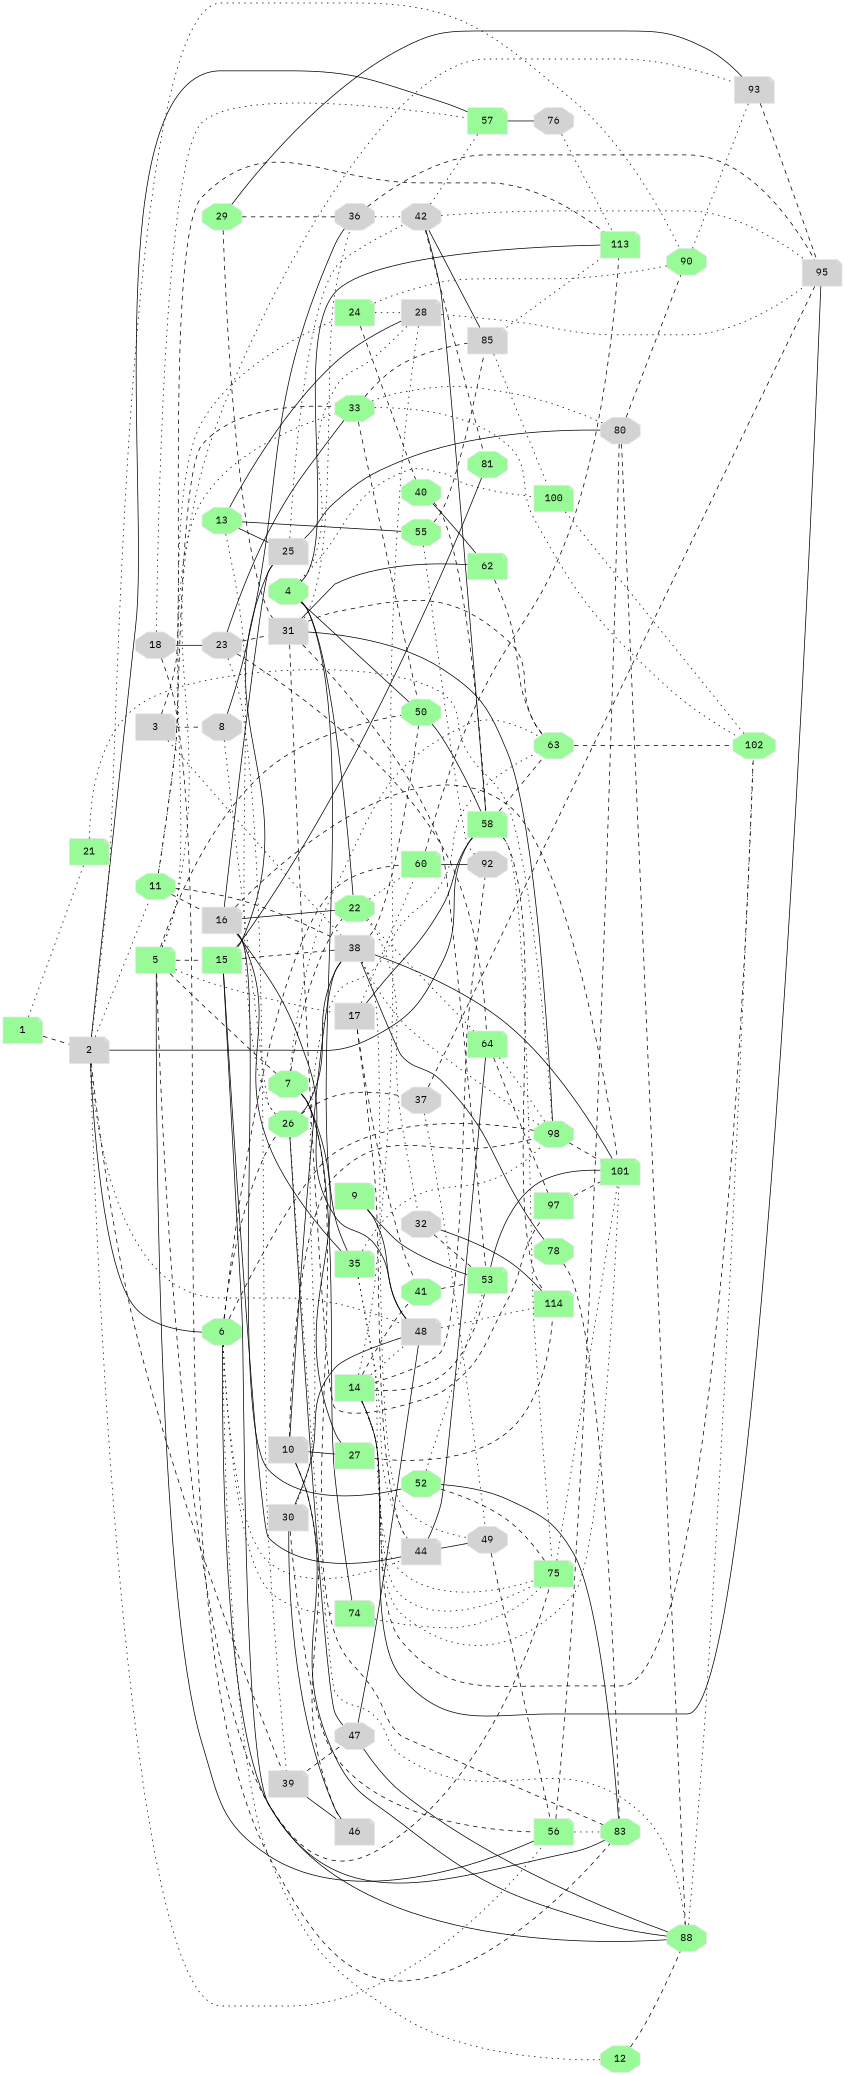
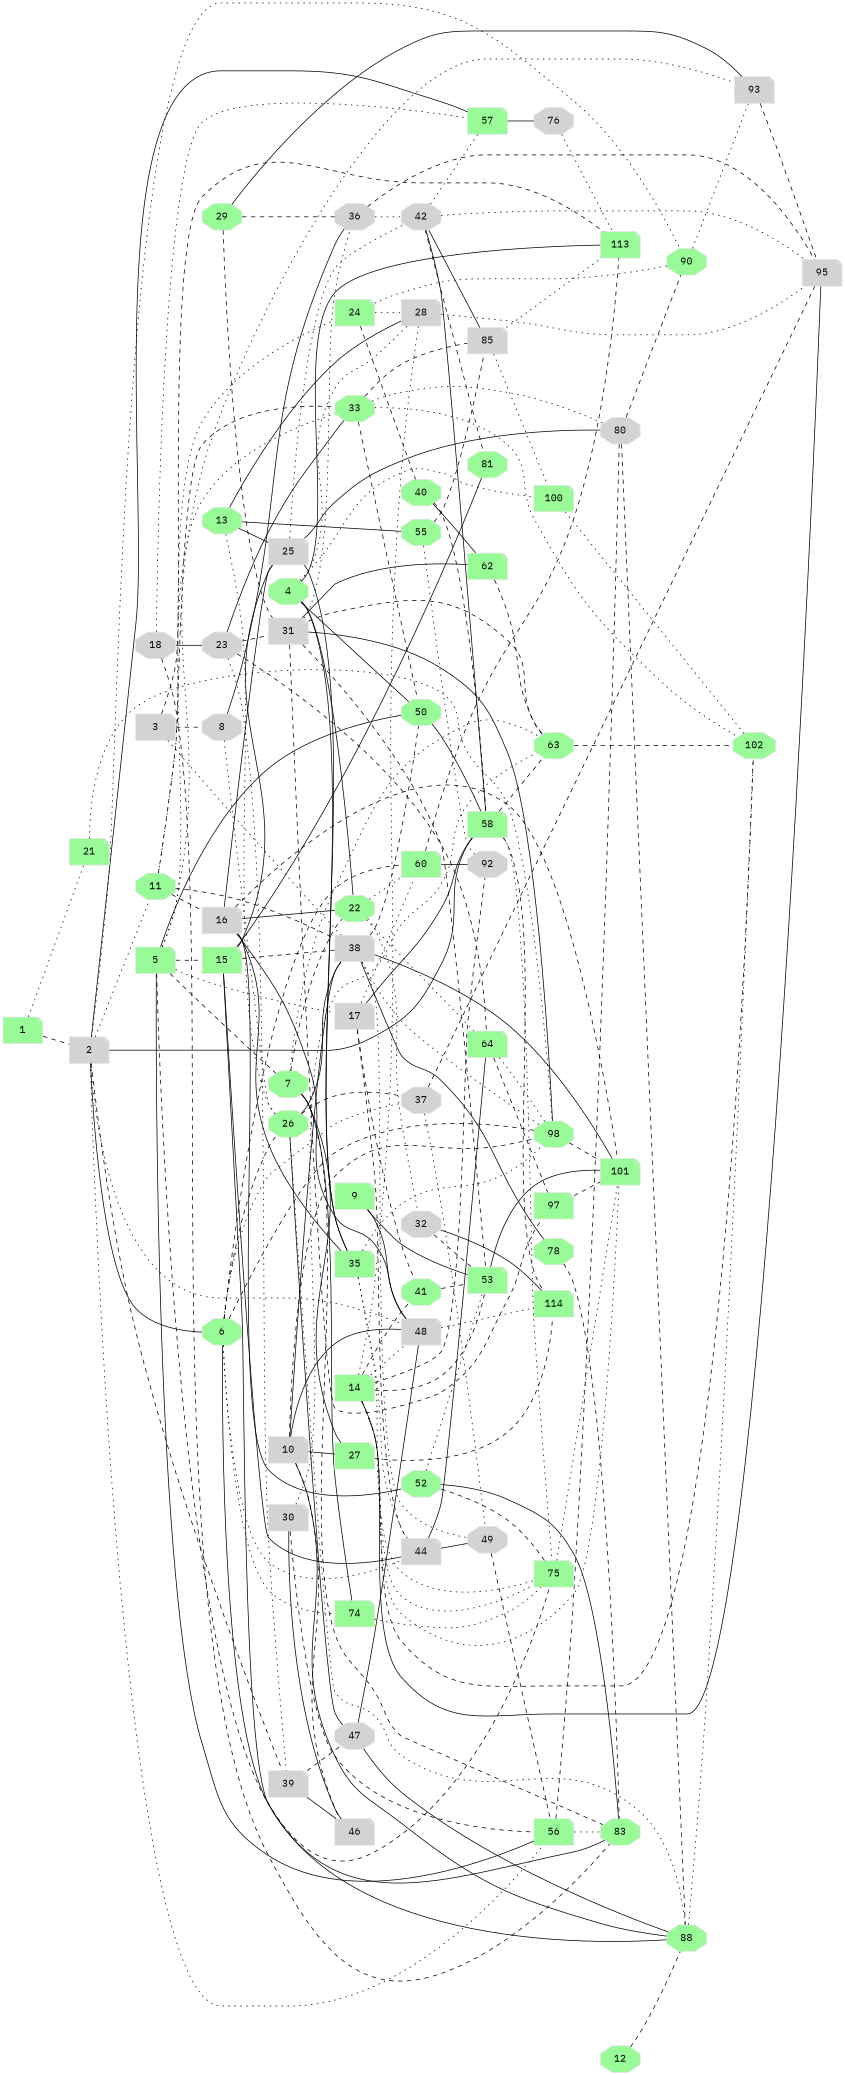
edge "50" -- "5": style dashed -> solid
edge "25" -- "35": added
edge "48" -- "30": now "48" -- "10"
edge "6" -- "12": now "6" -- "37"
